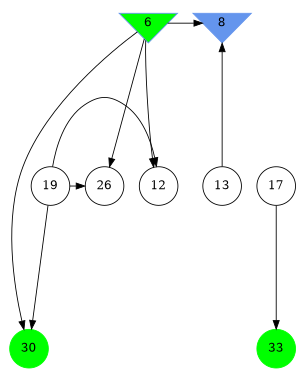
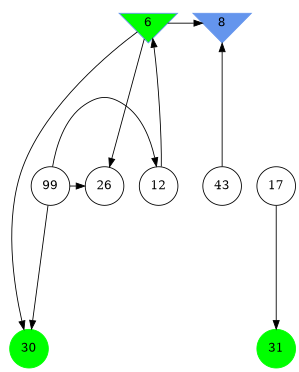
edge "6" -> "12": reversed
node "19": label "19" -> "99"
node "13": label "13" -> "43"
node "33": label "33" -> "31"
